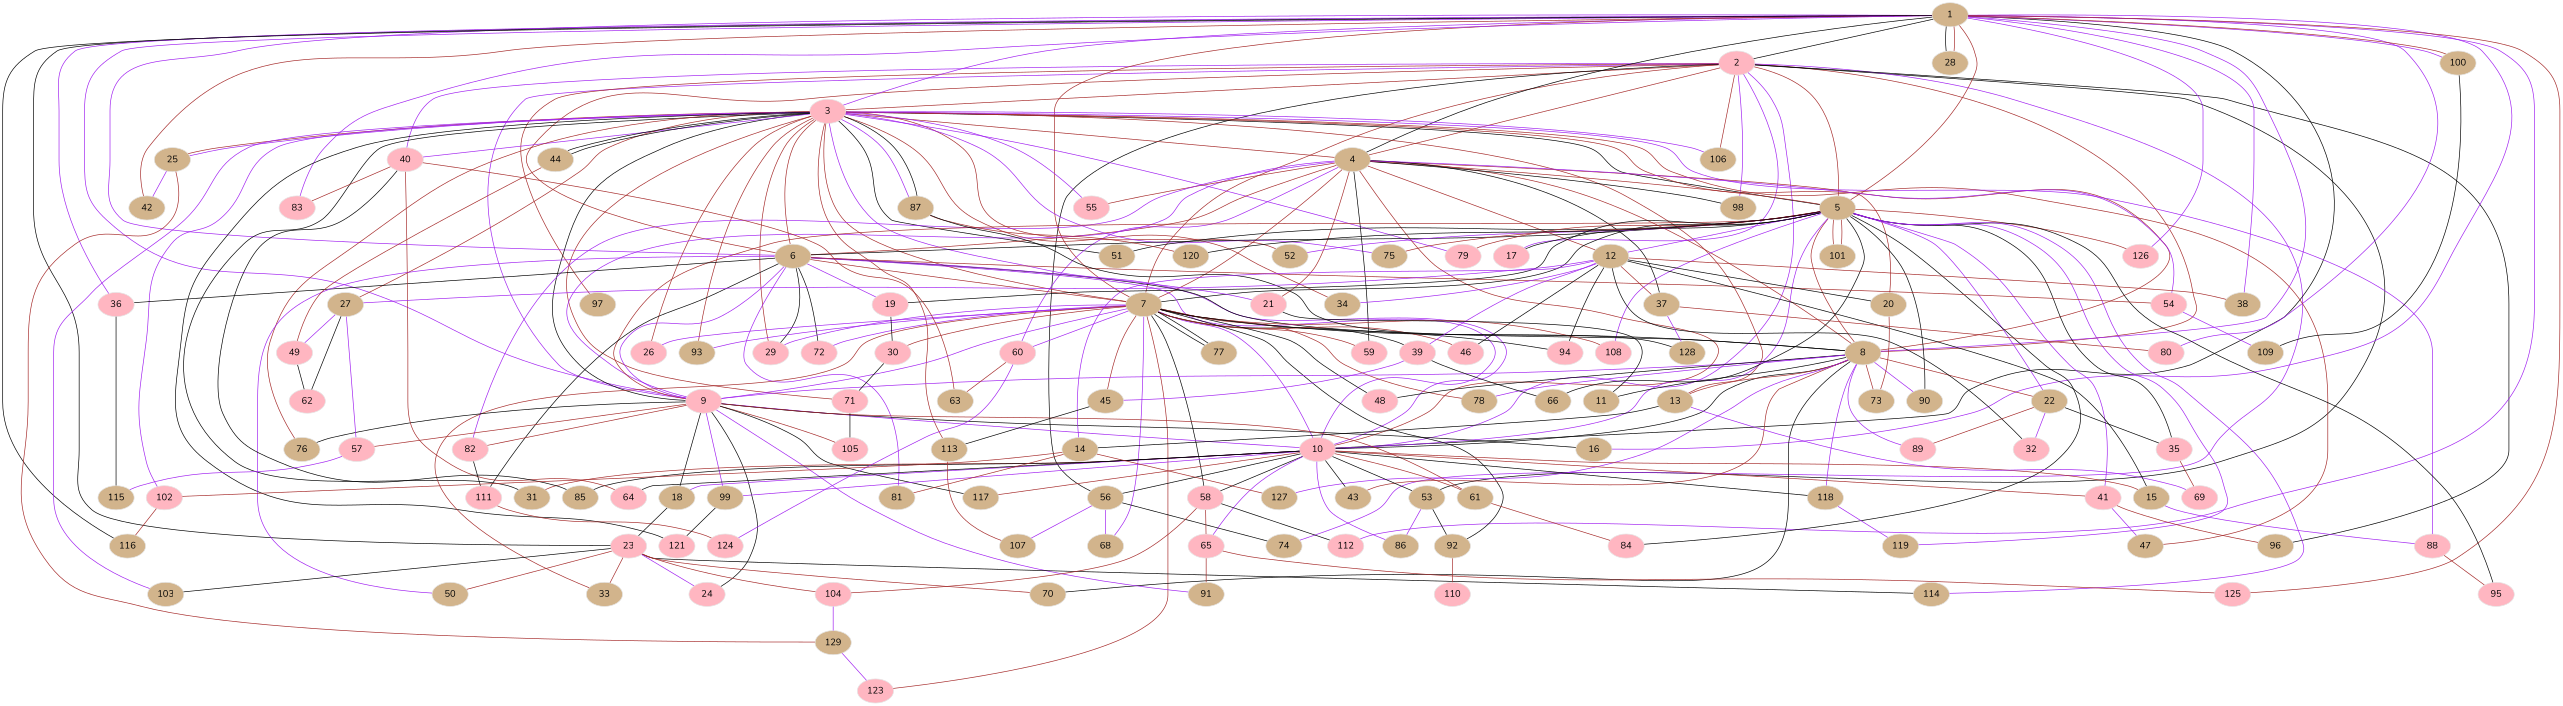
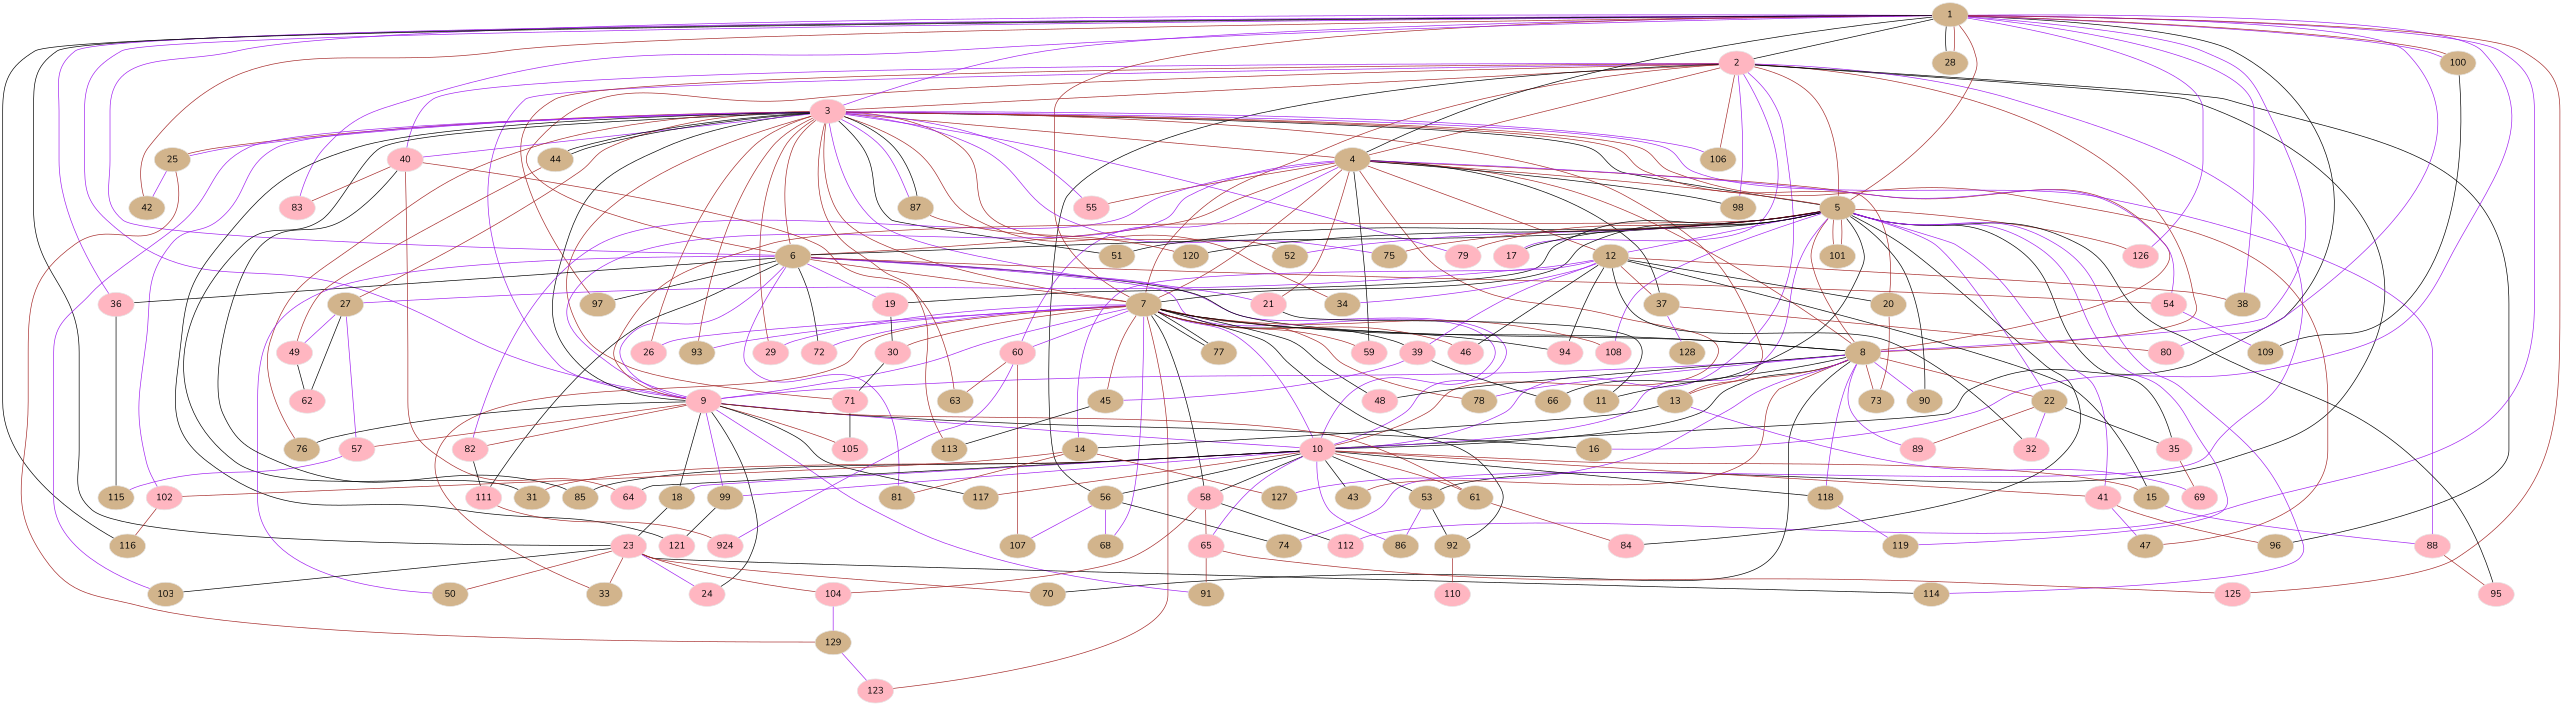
edge "87" -- "128": removed
edge "6" -- "29": now "6" -- "97"
edge "113" -- "107": now "60" -- "107"
node "124": label "124" -> "924"
